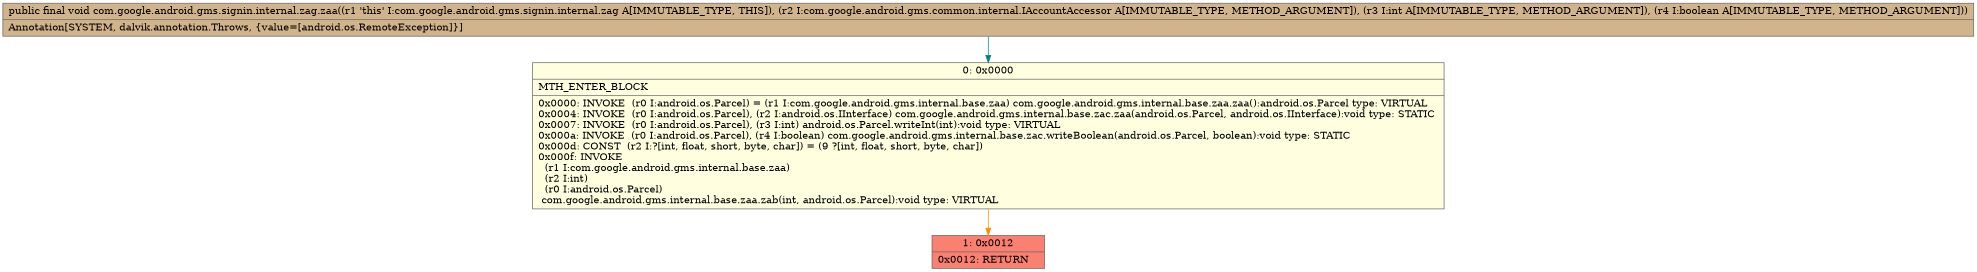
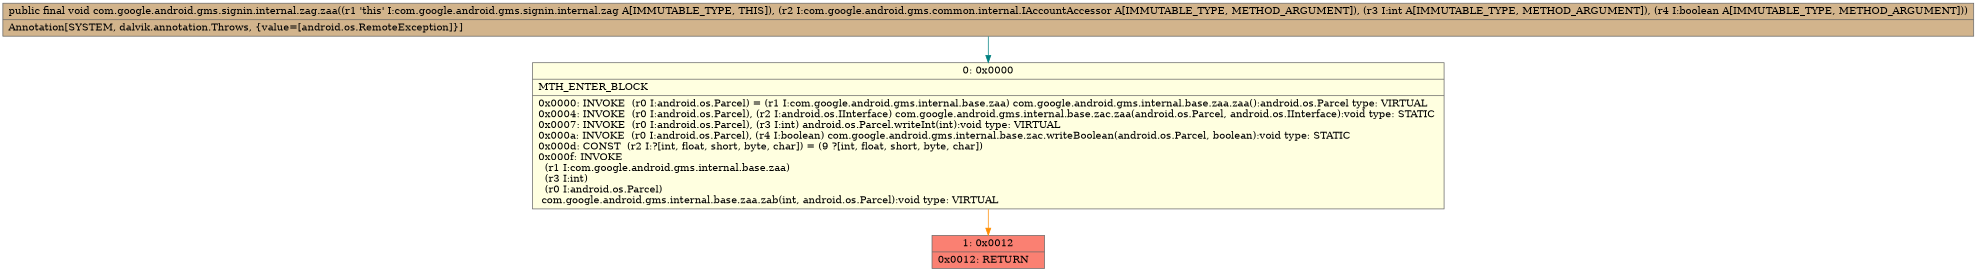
node "0: 0x0000": text "(r2 I:int)" -> "(r3 I:int)"
